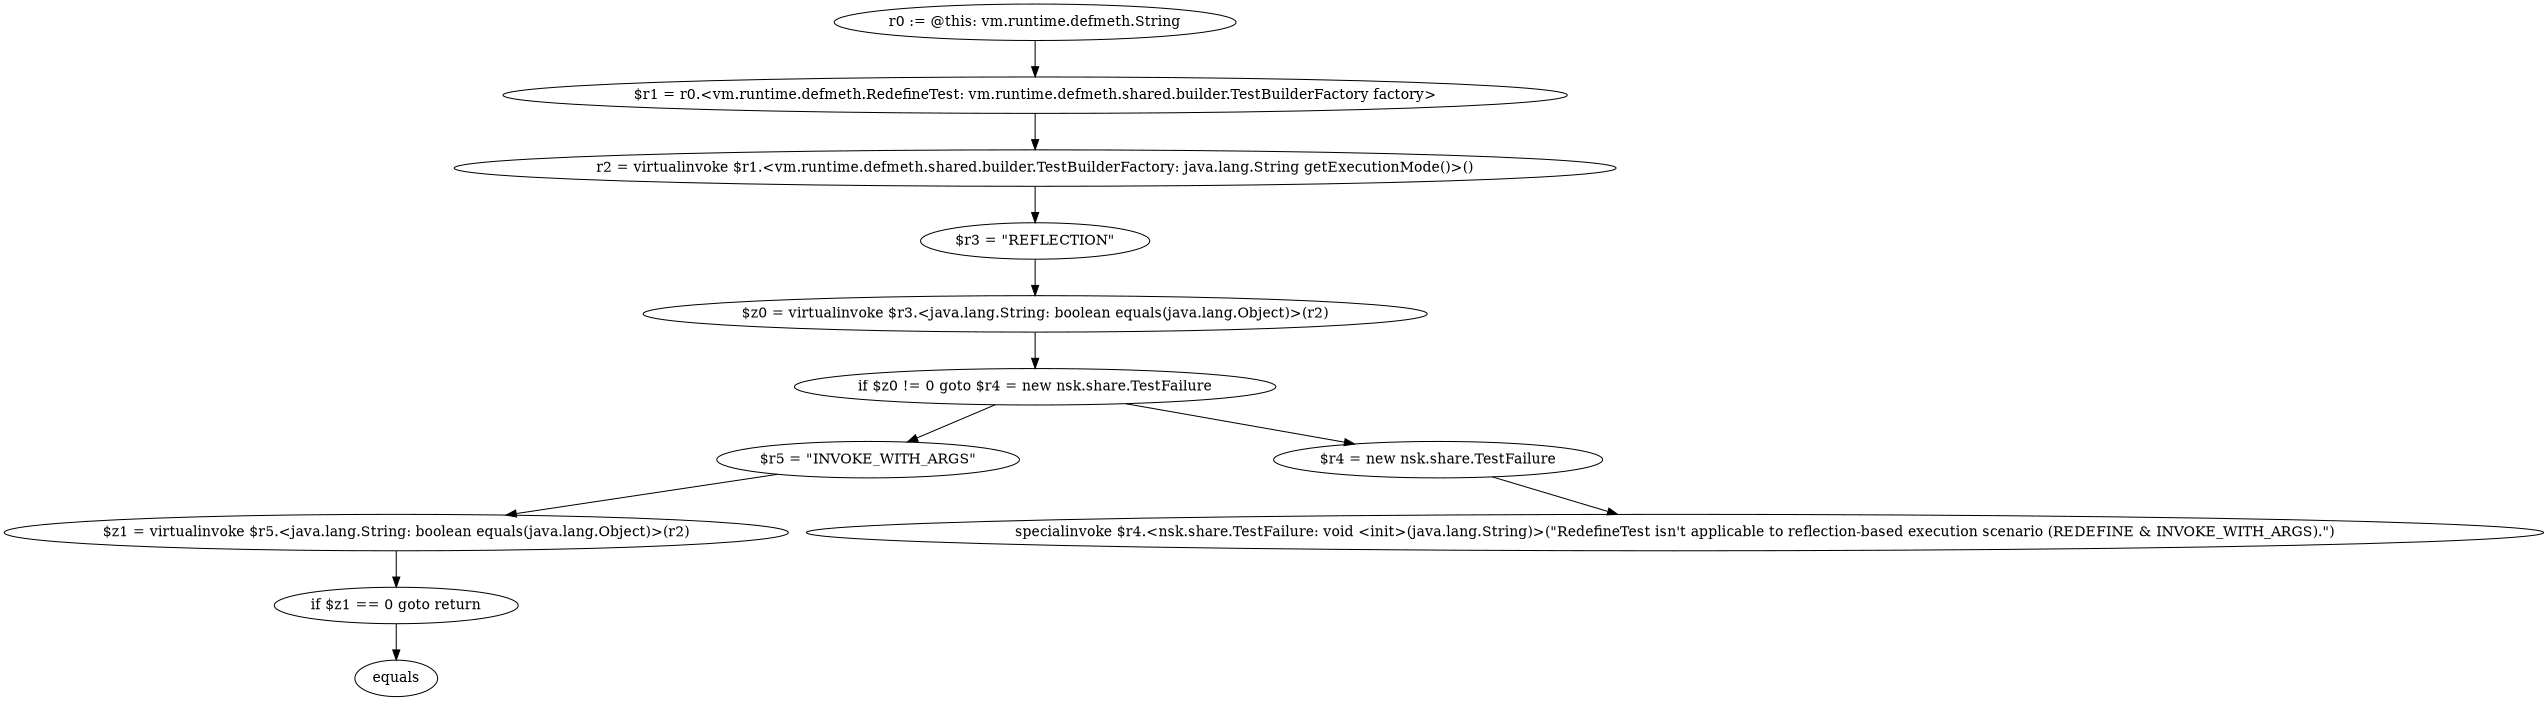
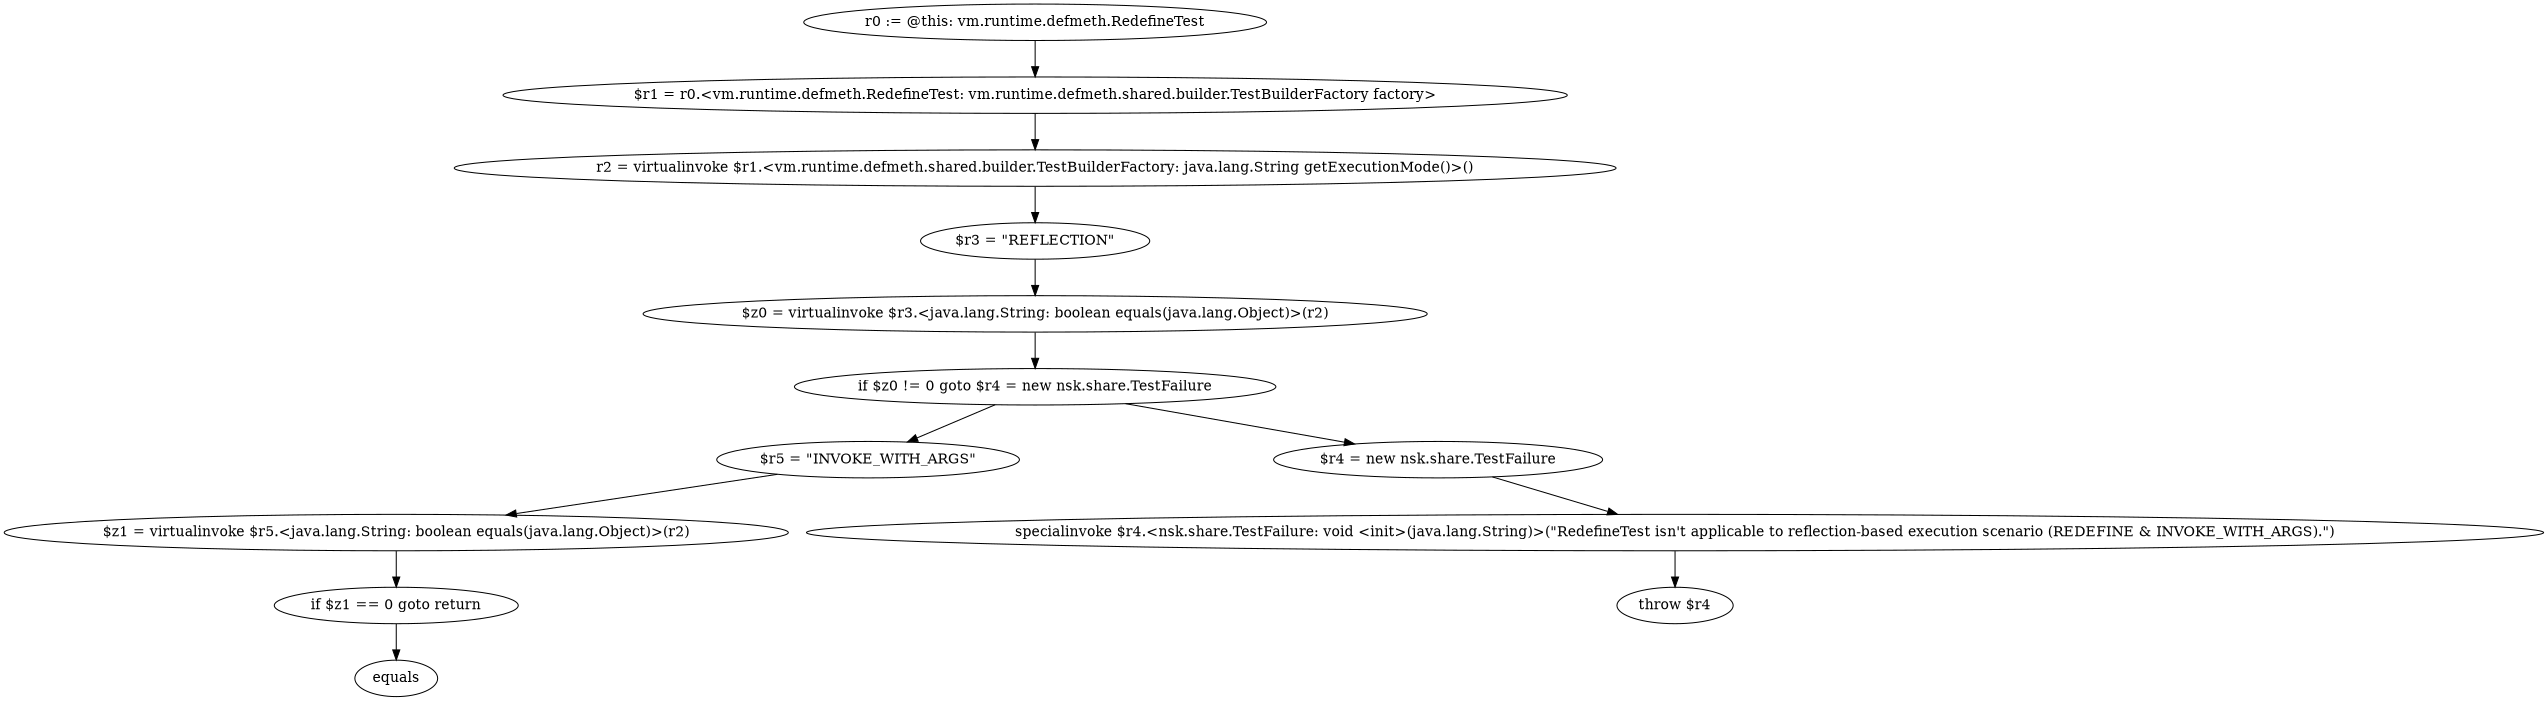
node "r0 := @this: vm.runtime.defmeth.String": label "r0 := @this: vm.runtime.defmeth.String" -> "r0 := @this: vm.runtime.defmeth.RedefineTest"
node "throw $r4": added
